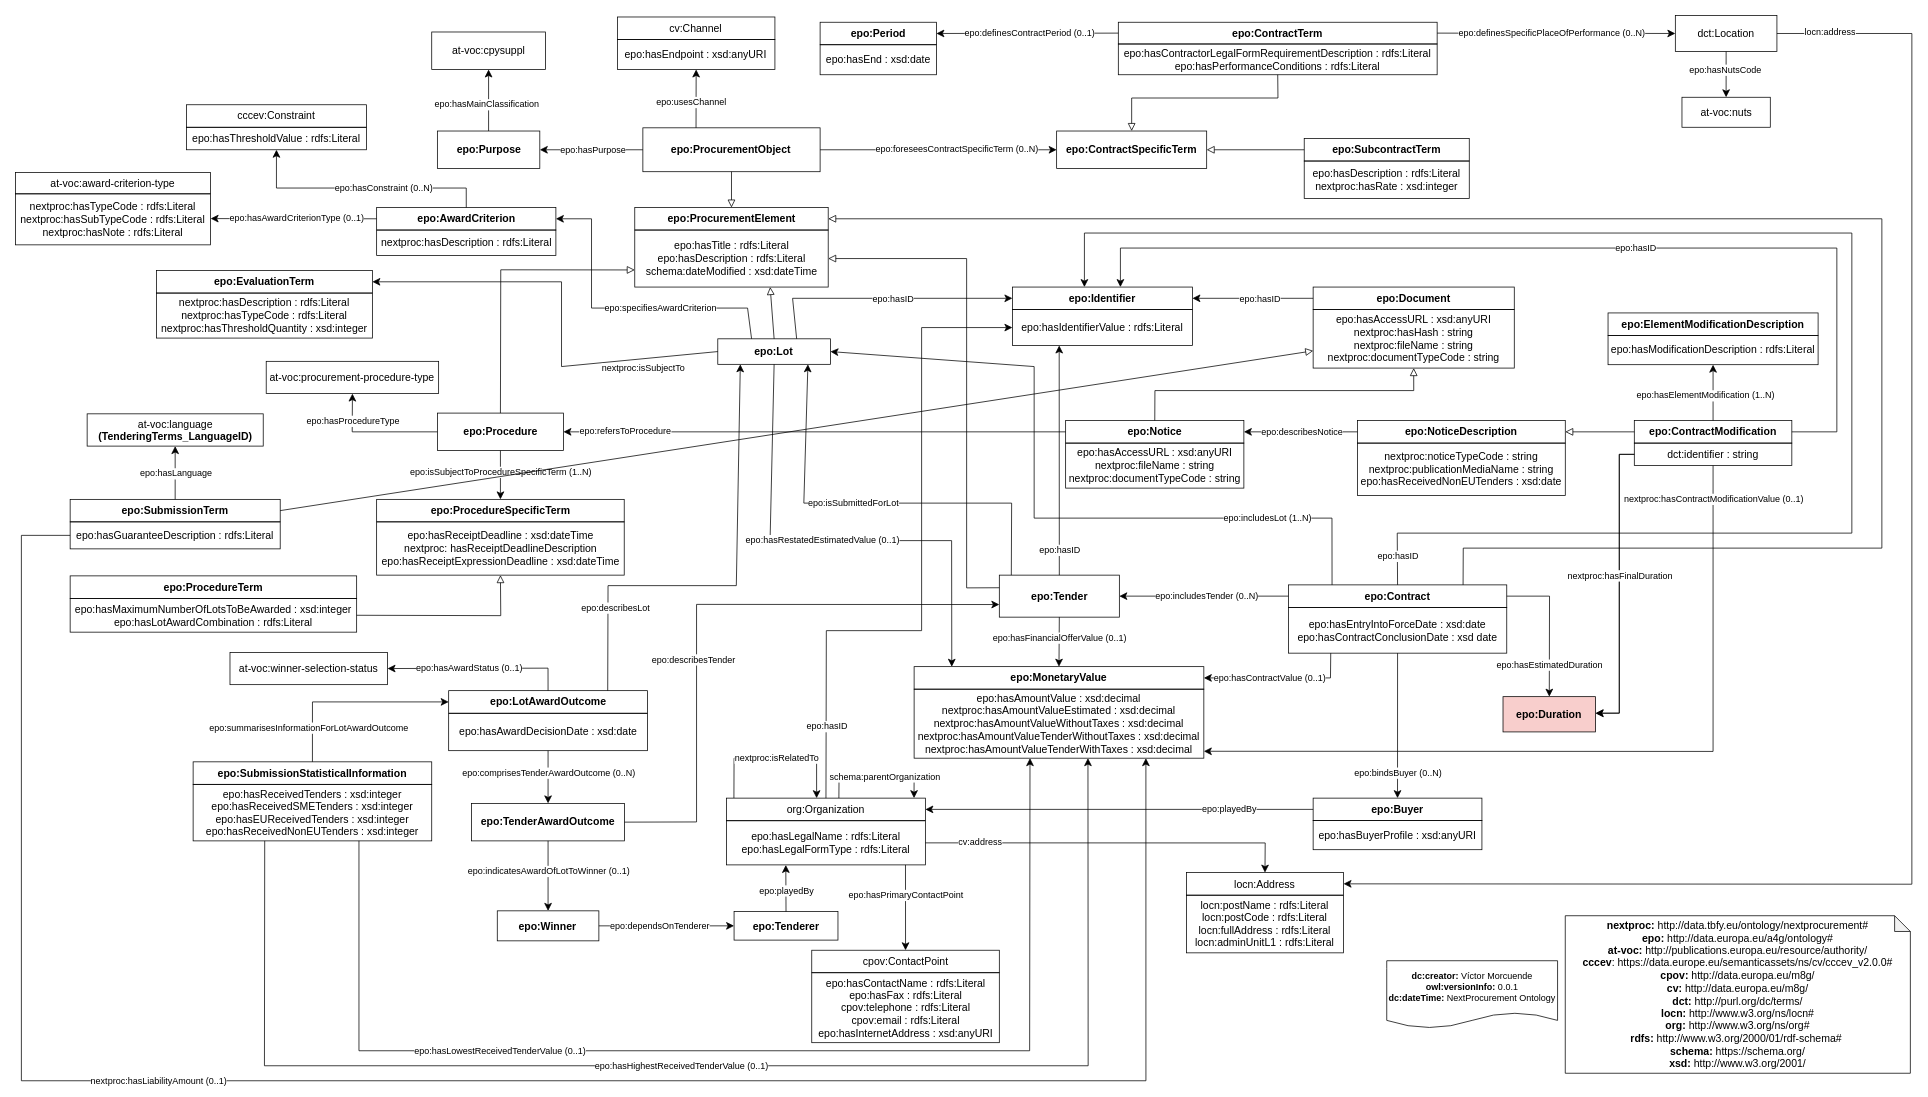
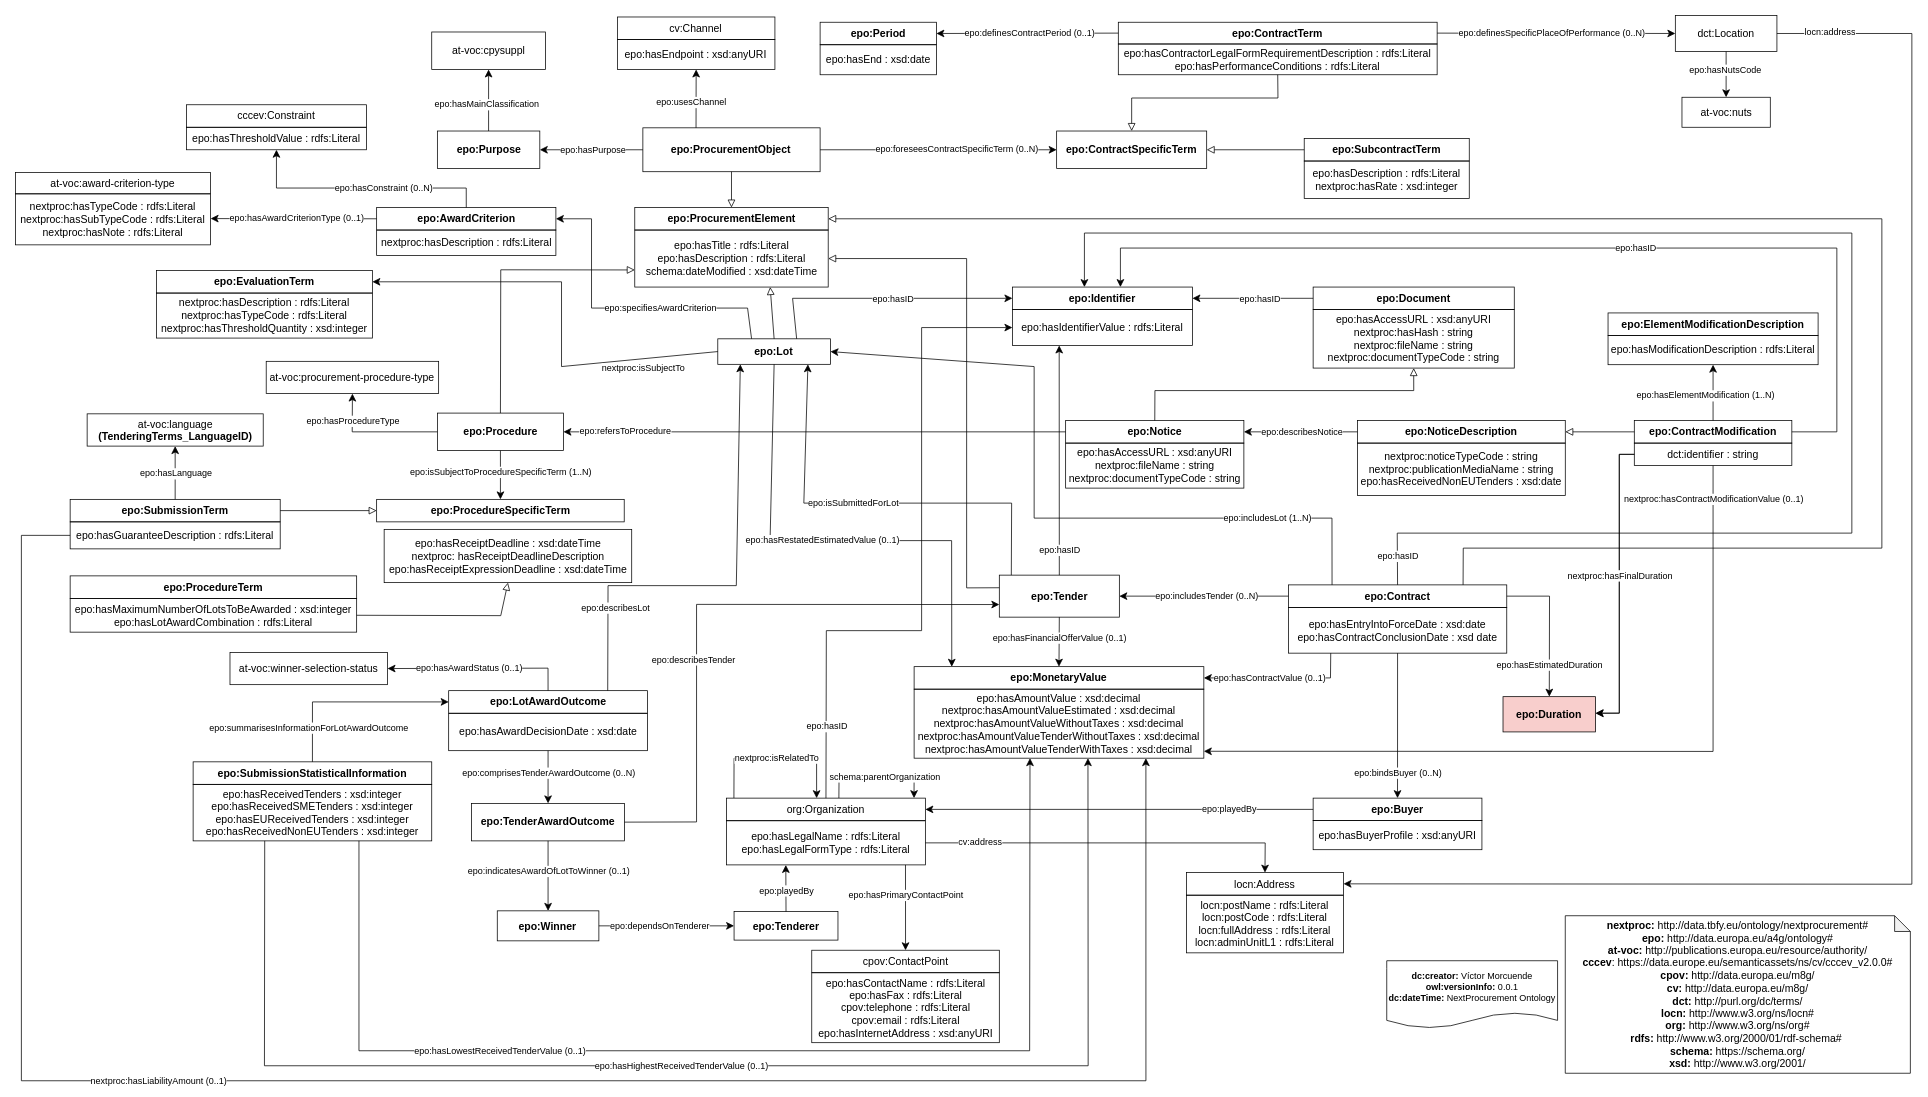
edge "epo:SubmissionTerm" -> "epo:hasAccessURL : xsd:anyURI nextproc:hasHash : string nextproc:fileName : string nextproc:documentTypeCode : string": now "epo:SubmissionTerm" -> "epo:ProcedureSpecificTerm"
node "epo:hasReceiptDeadline : xsd:dateTime nextproc: hasReceiptDeadlineDescription epo:hasReceiptExpressionDeadline : xsd:dateTime": moved (500, 548) -> (508, 556)
